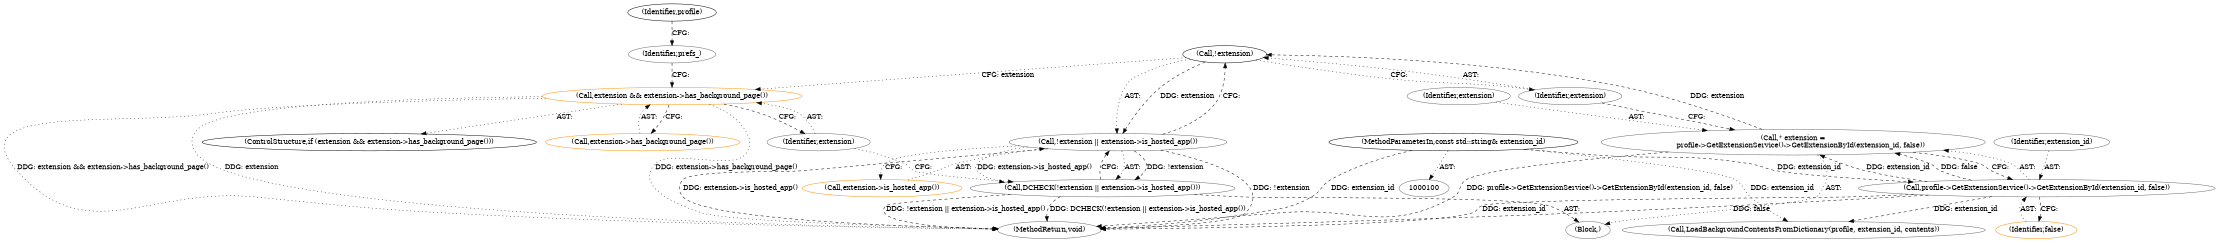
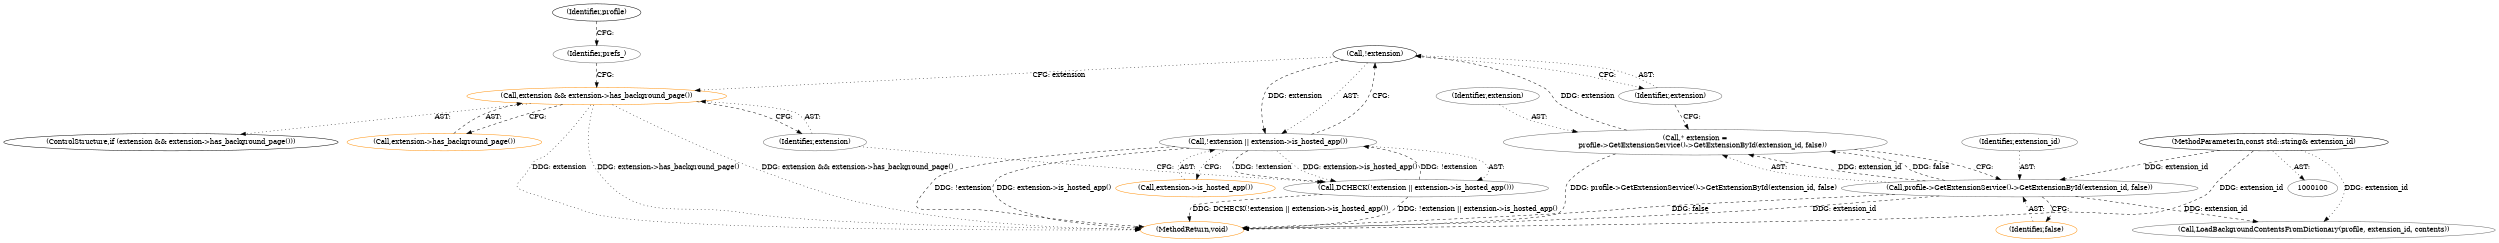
edge "(Call,extension->has_background_page())" -> "(Call,extension && extension->has_background_page())": style dotted -> dashed
edge "(Call,DCHECK(!extension || extension->is_hosted_app()))" -> "(Call,!extension || extension->is_hosted_app())": label "CFG: " -> "DDG: !extension"
node "(MethodReturn,void)": color gray40 -> darkorange
node "(Block,)": removed
